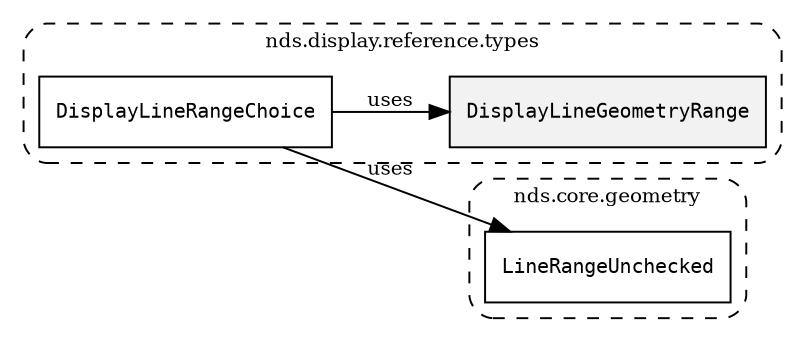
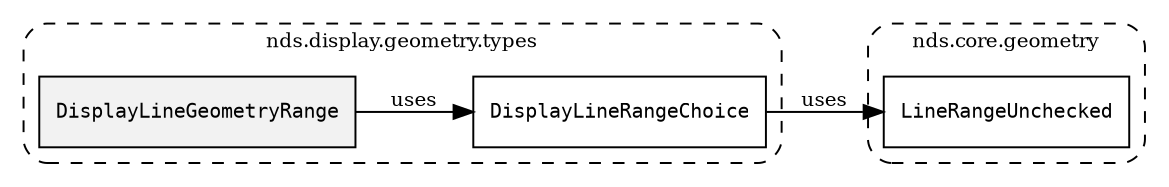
cluster "nds.display.reference.types": label "nds.display.reference.types" -> "nds.display.geometry.types"
edge "DisplayLineRangeChoice" -> "DisplayLineGeometryRange": reversed
